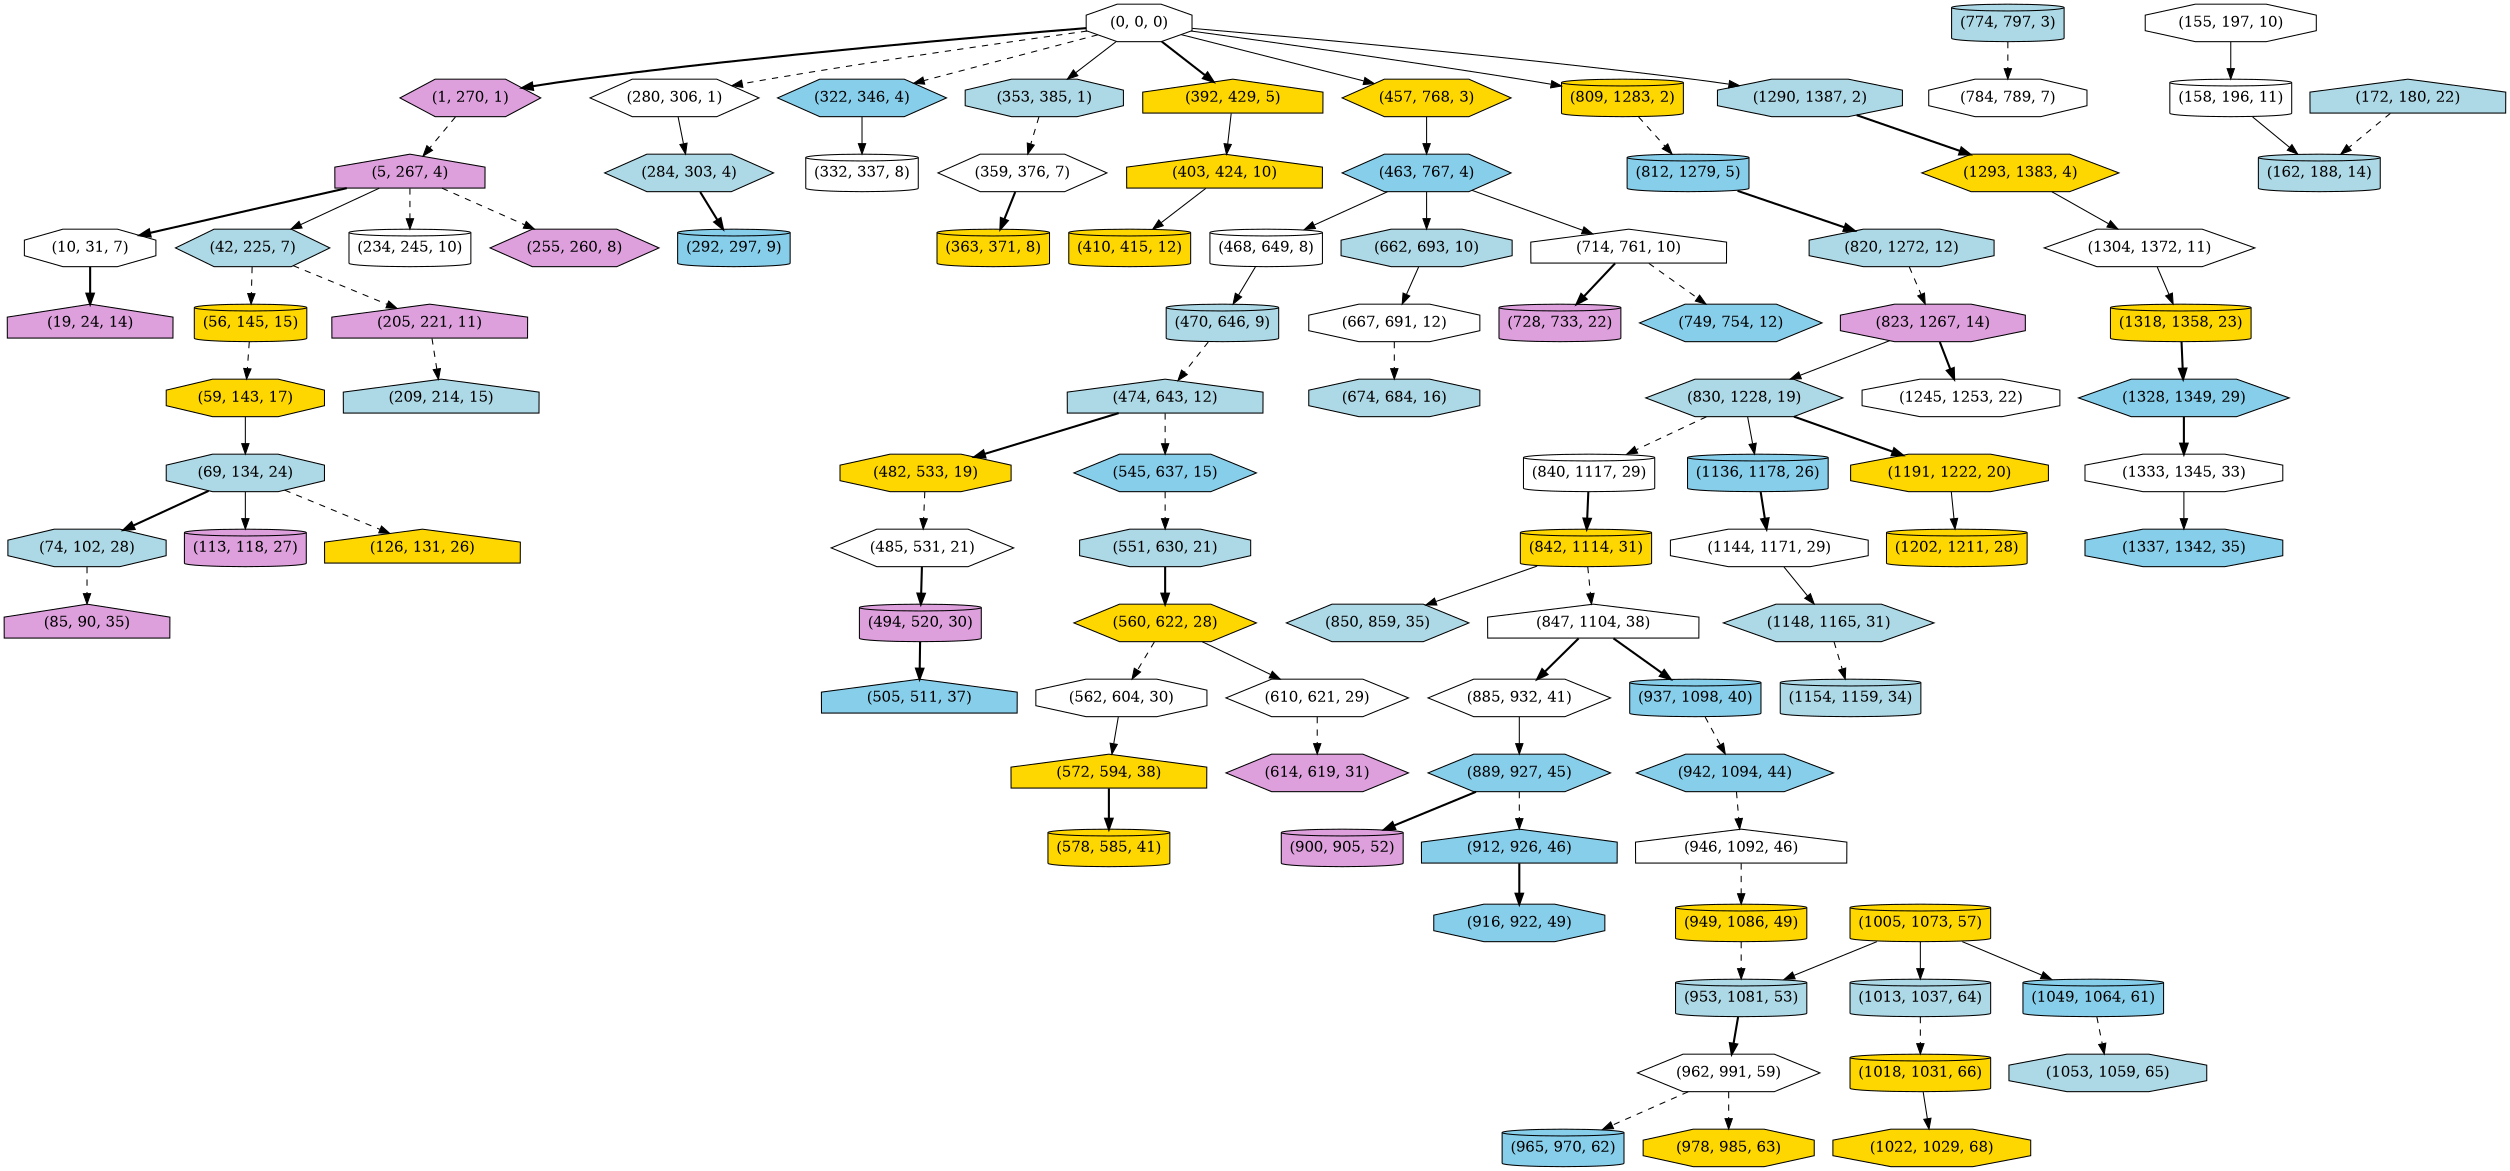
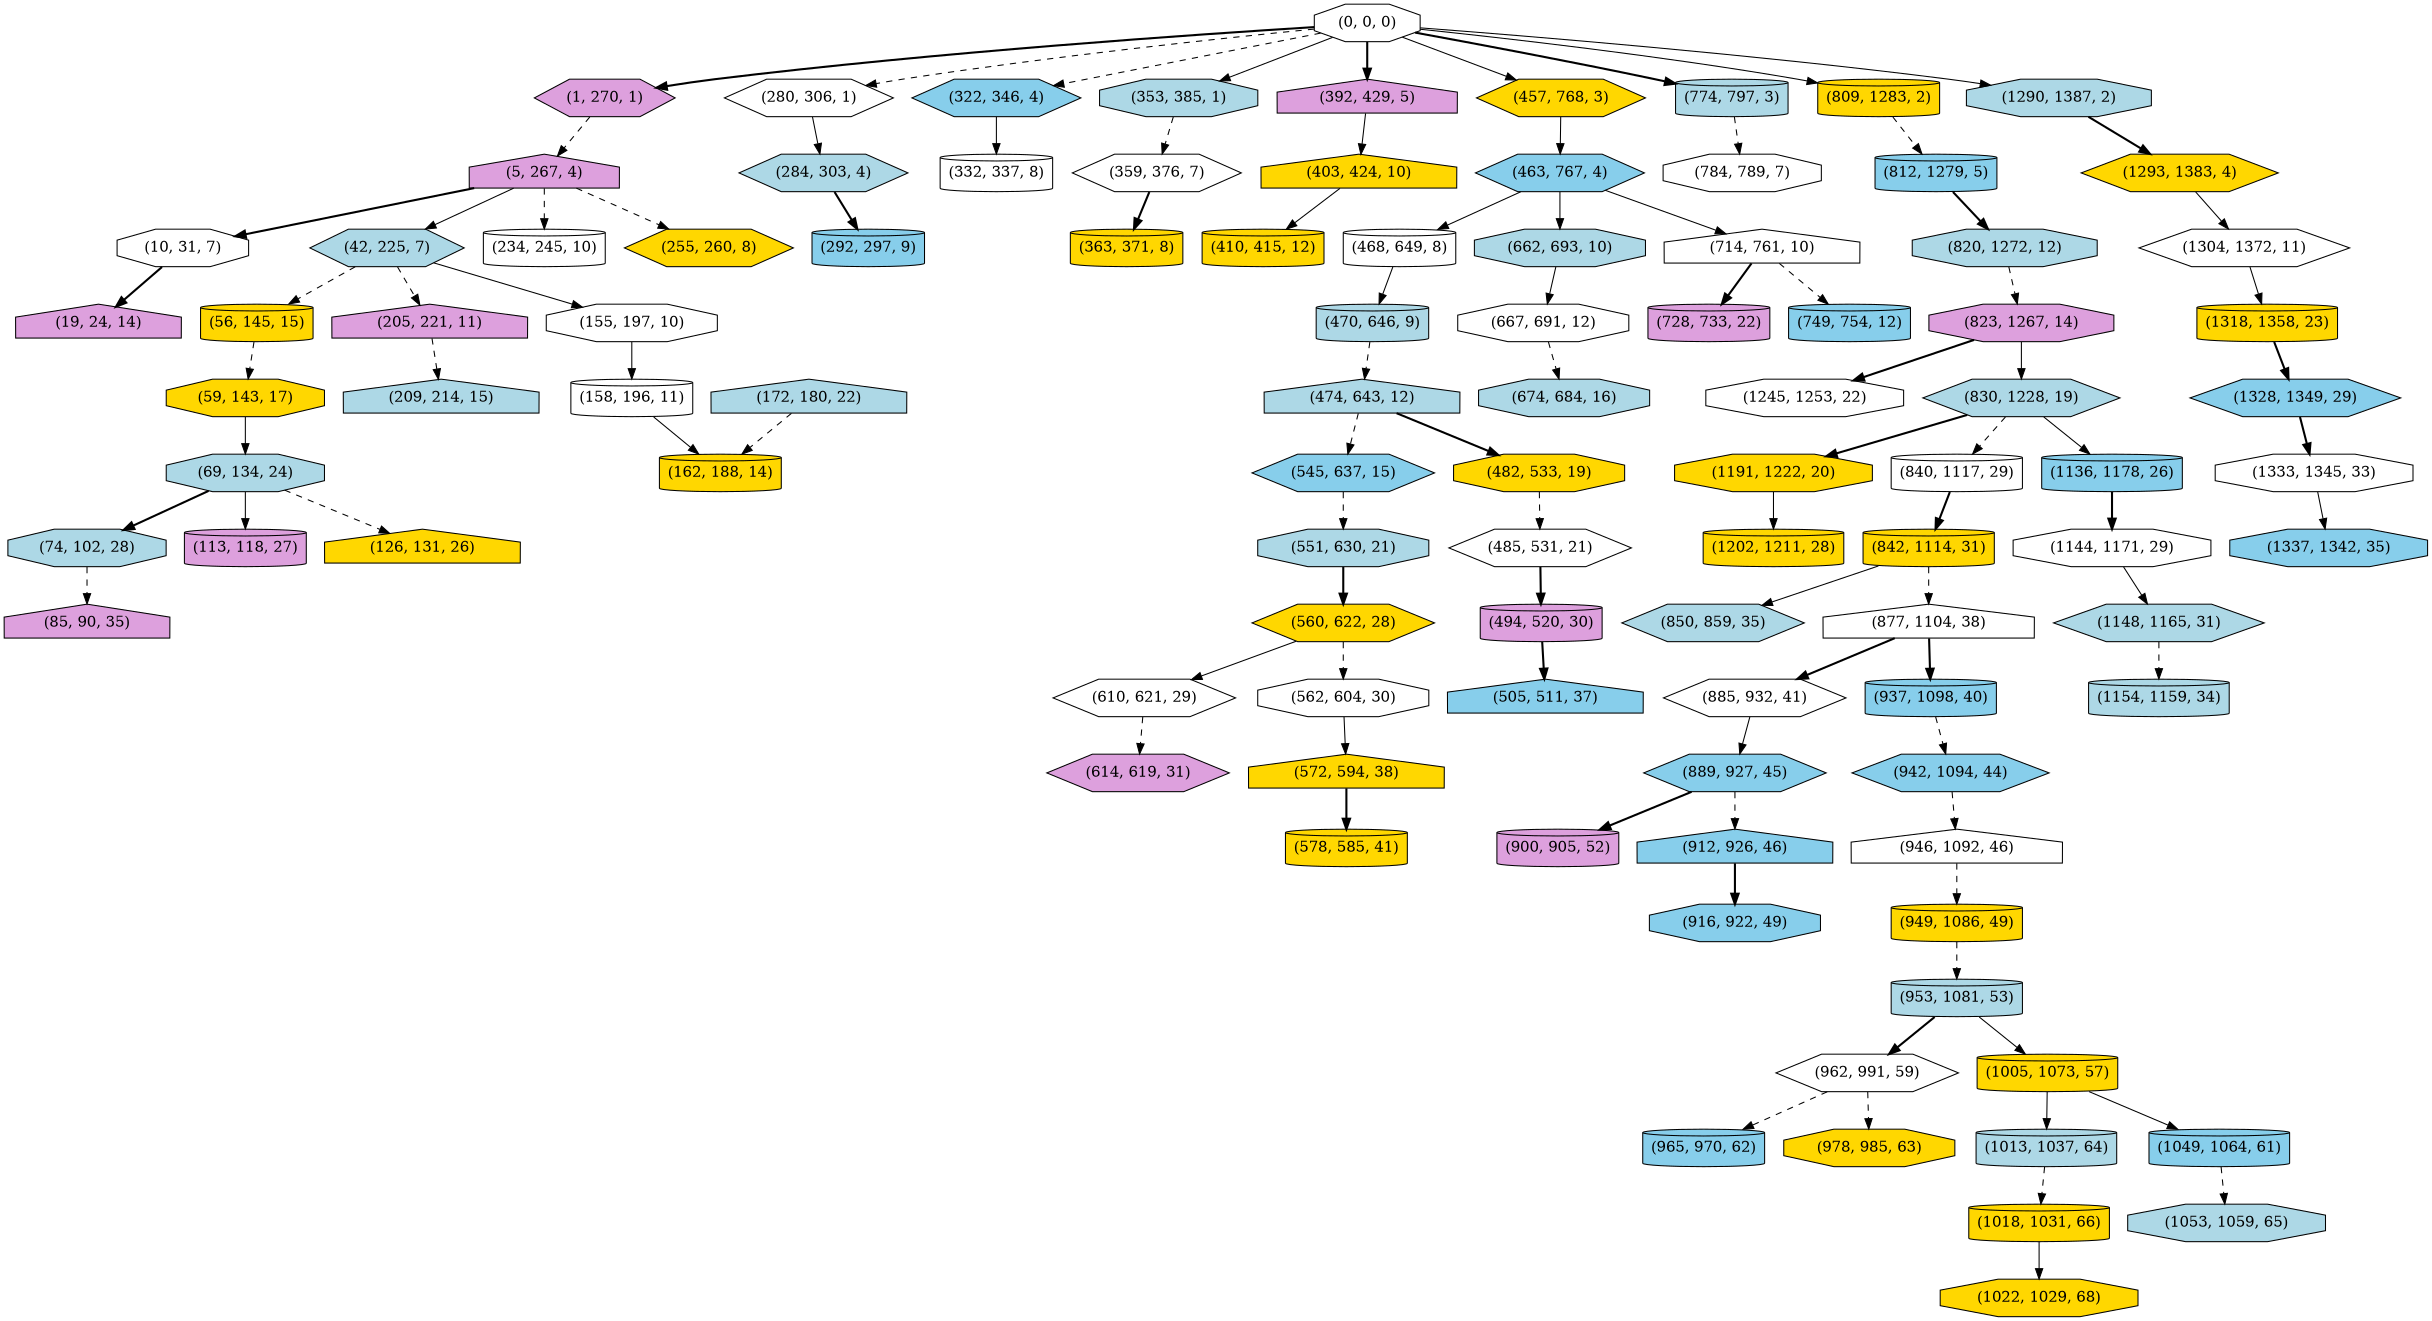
edge "(0, 0, 0)" -> "(774, 797, 3)": added
node "(392, 429, 5)": fillcolor gold -> plum
node "(162, 188, 14)": fillcolor lightblue -> gold
node "(255, 260, 8)": fillcolor plum -> gold
edge "(42, 225, 7)" -> "(155, 197, 10)": added
node "(749, 754, 12)": shape hexagon -> cylinder
node "(847, 1104, 38)": label "(847, 1104, 38)" -> "(877, 1104, 38)"
edge "(1005, 1073, 57)" -> "(953, 1081, 53)": reversed
